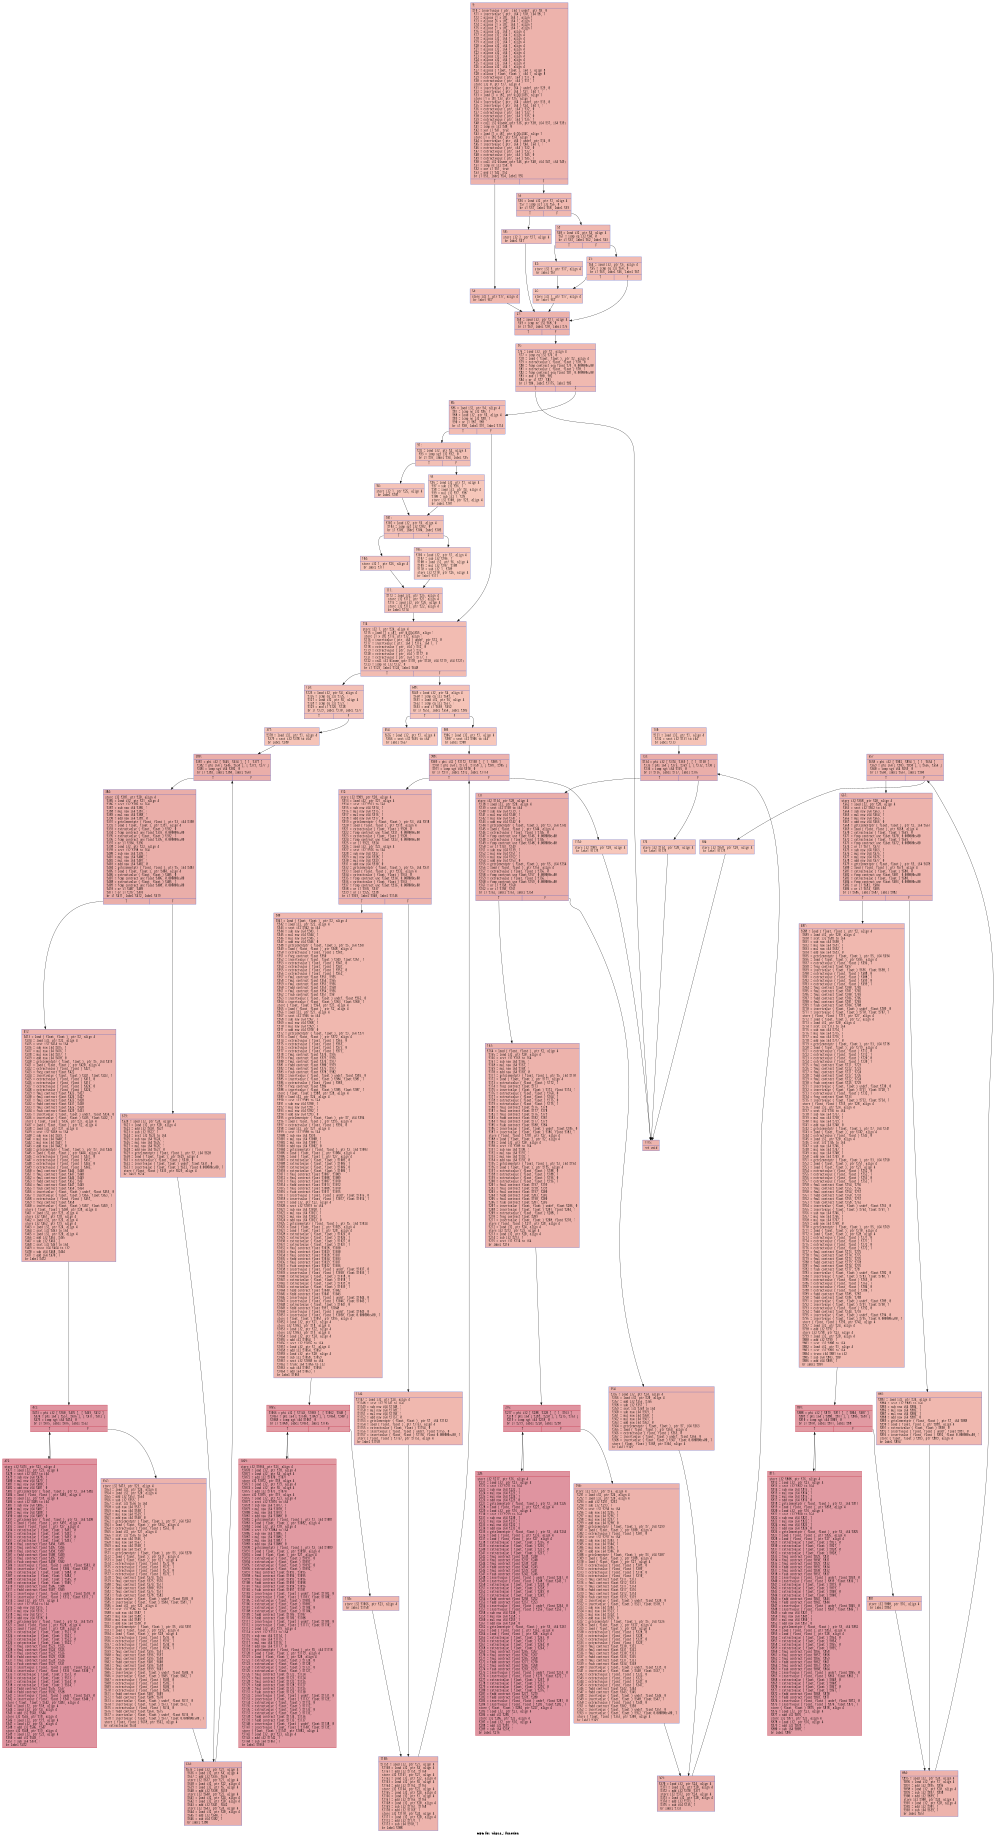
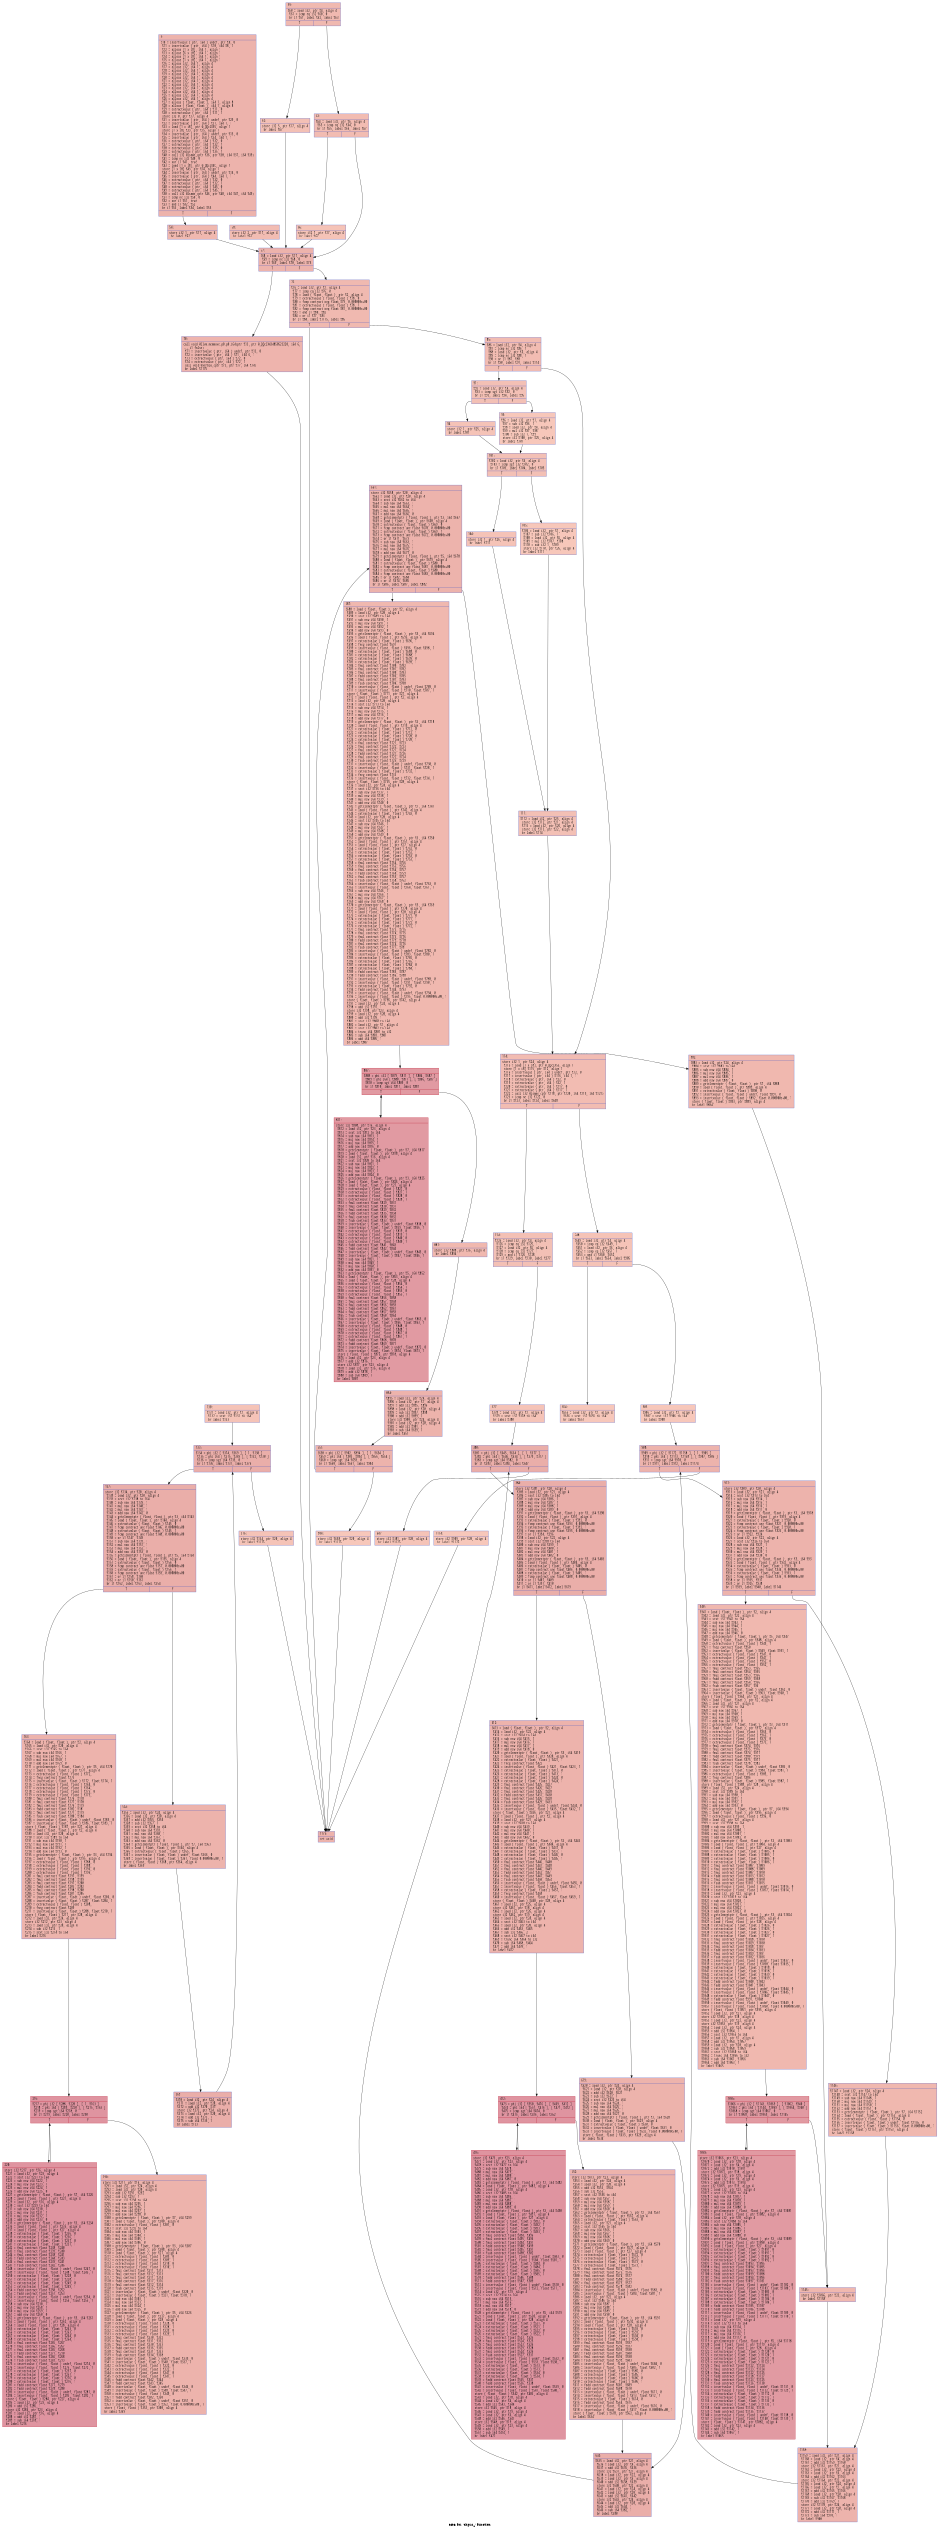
node "55:": removed
edge "62:" -> "66:": now "62:" -> "67:"
node "70:": added
node "647:": added
edge "882:" -> "894:": now "882:" -> "1145:"
node "552:": text "br extractvalue %634" -> "br label %634"
edge "290:" -> "369:": removed
